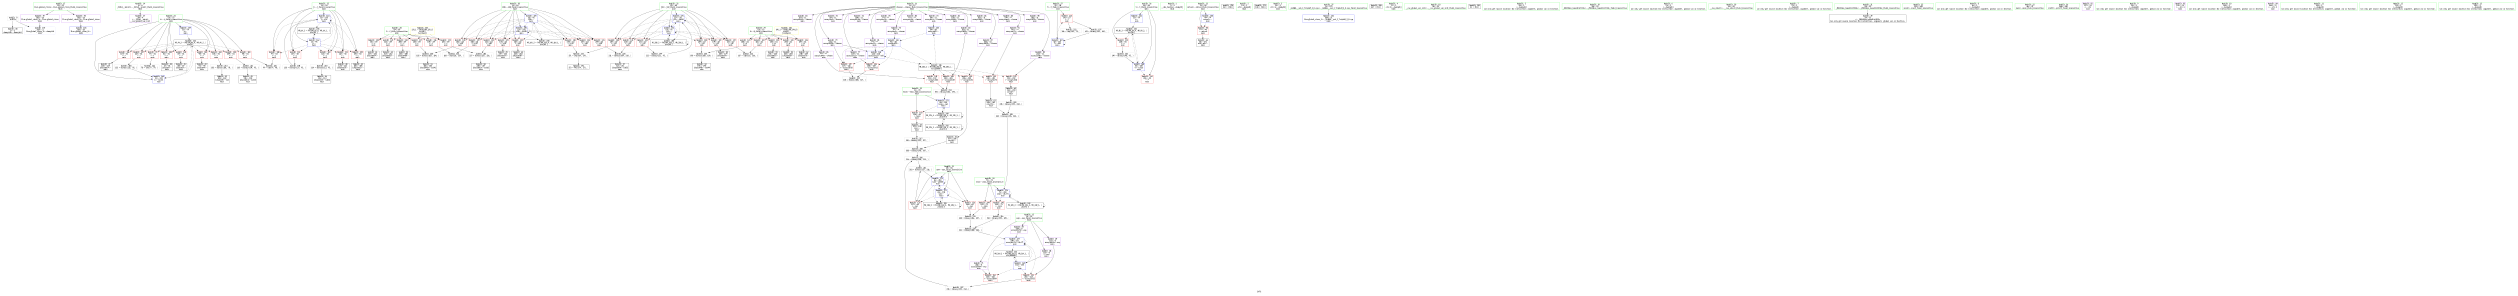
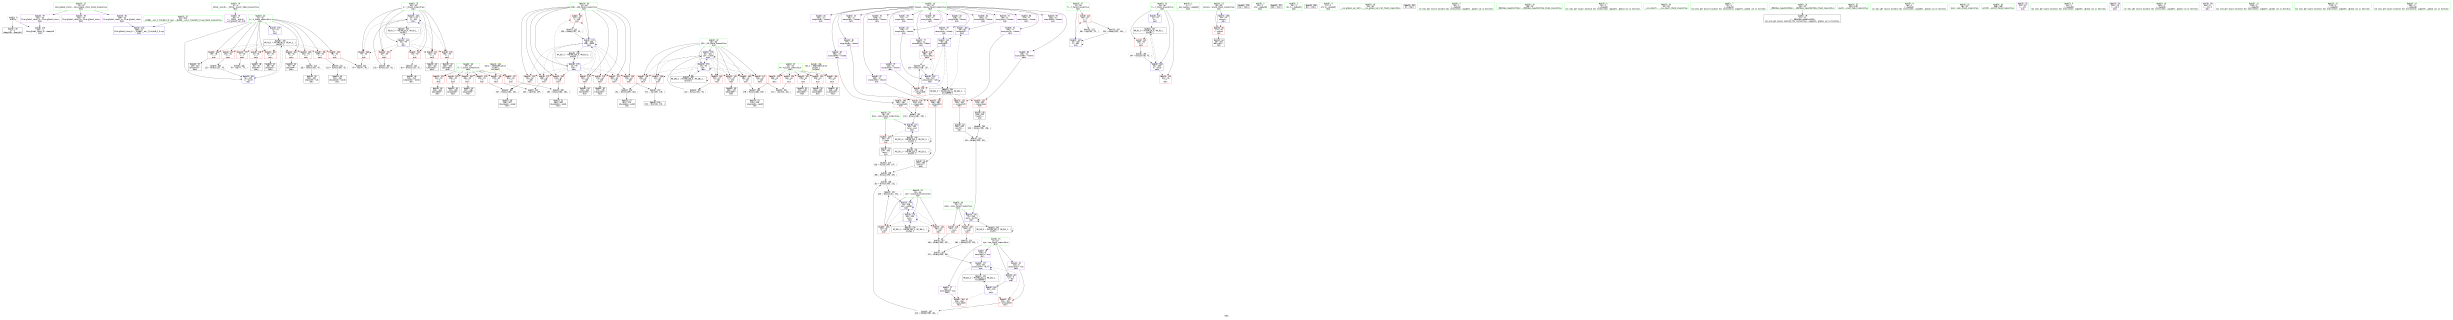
node "NodeID: 96": added
node "NodeID: 155": removed
node "NodeID: 212": added
edge "NodeID: 255" -> "NodeID: 119": now "NodeID: 255" -> "NodeID: 202"
edge "NodeID: 79" -> "NodeID: 163": now "NodeID: 219" -> "NodeID: 163"
